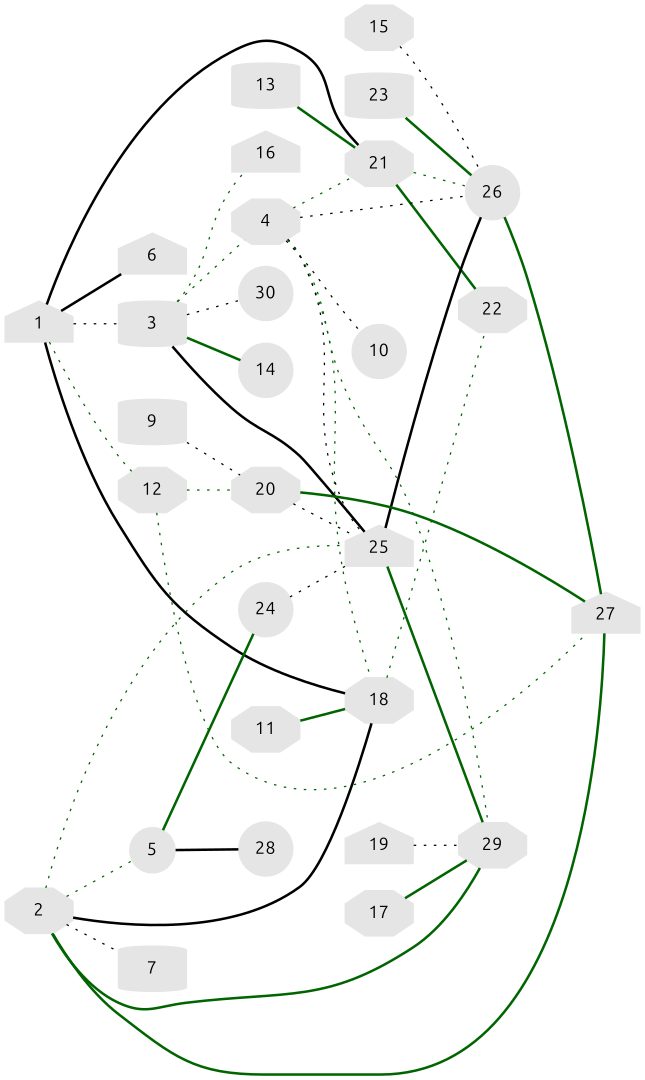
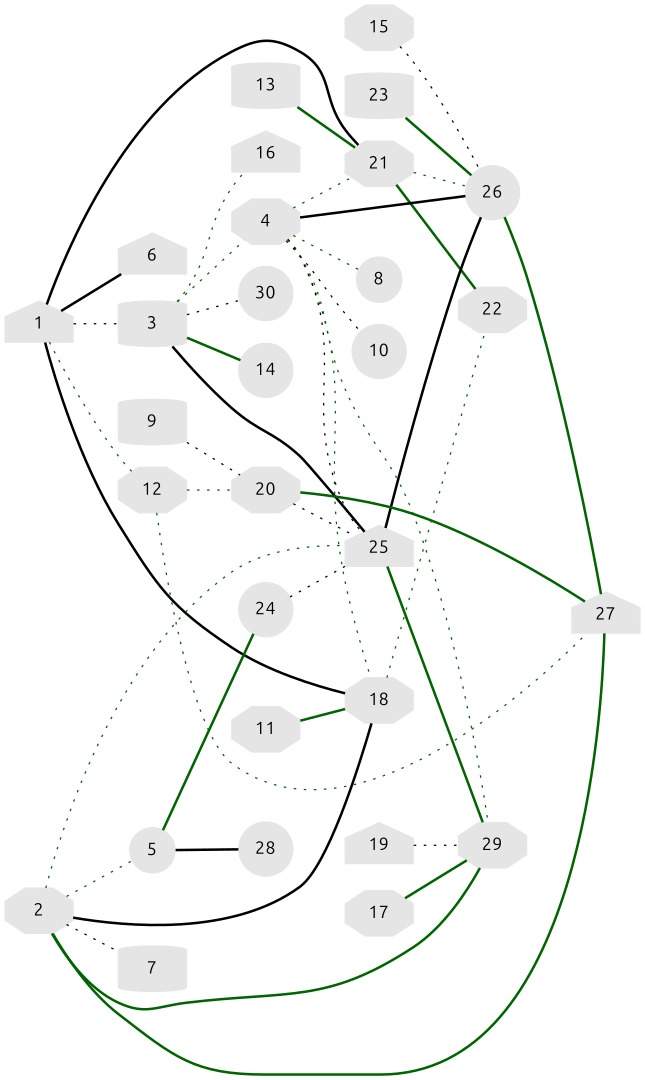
edge "26" -- "4": style dotted -> bold
node "8": added
